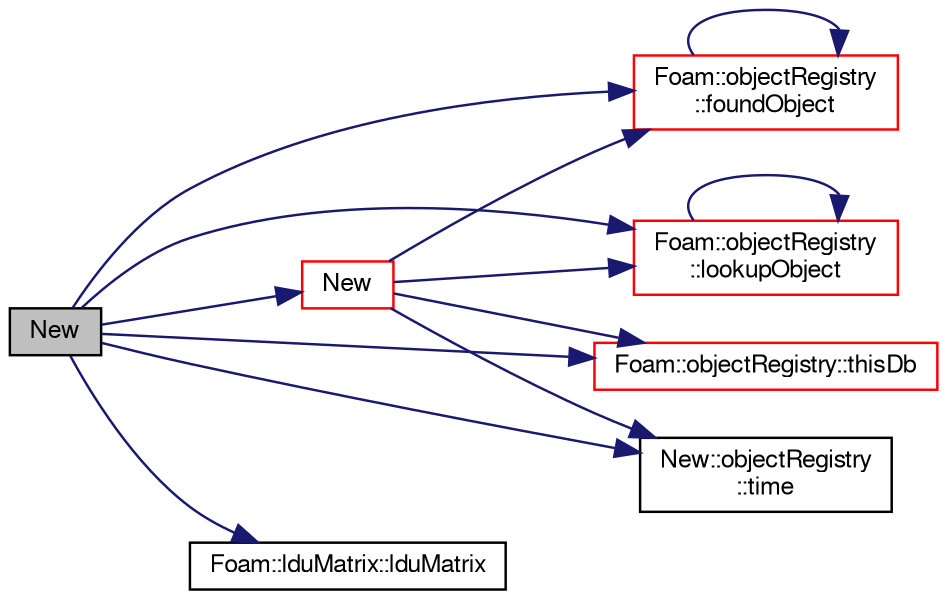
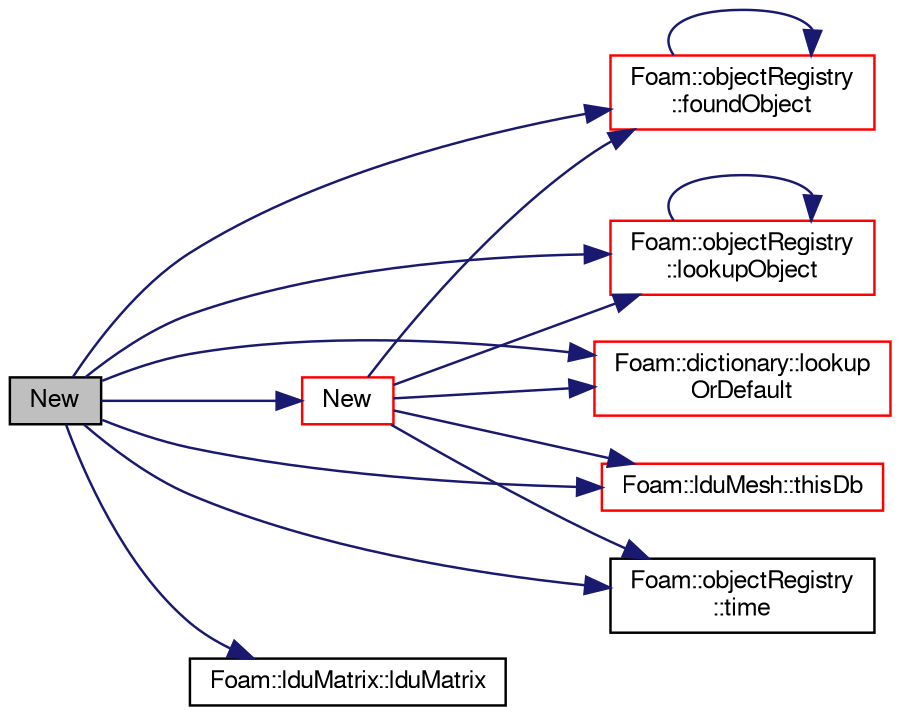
node "Foam::objectRegistry::thisDb": label "Foam::objectRegistry::thisDb" -> "Foam::lduMesh::thisDb"
node "Foam::dictionary::lookup OrDefault": added
node "New::objectRegistry ::time": label "New::objectRegistry ::time" -> "Foam::objectRegistry ::time"
